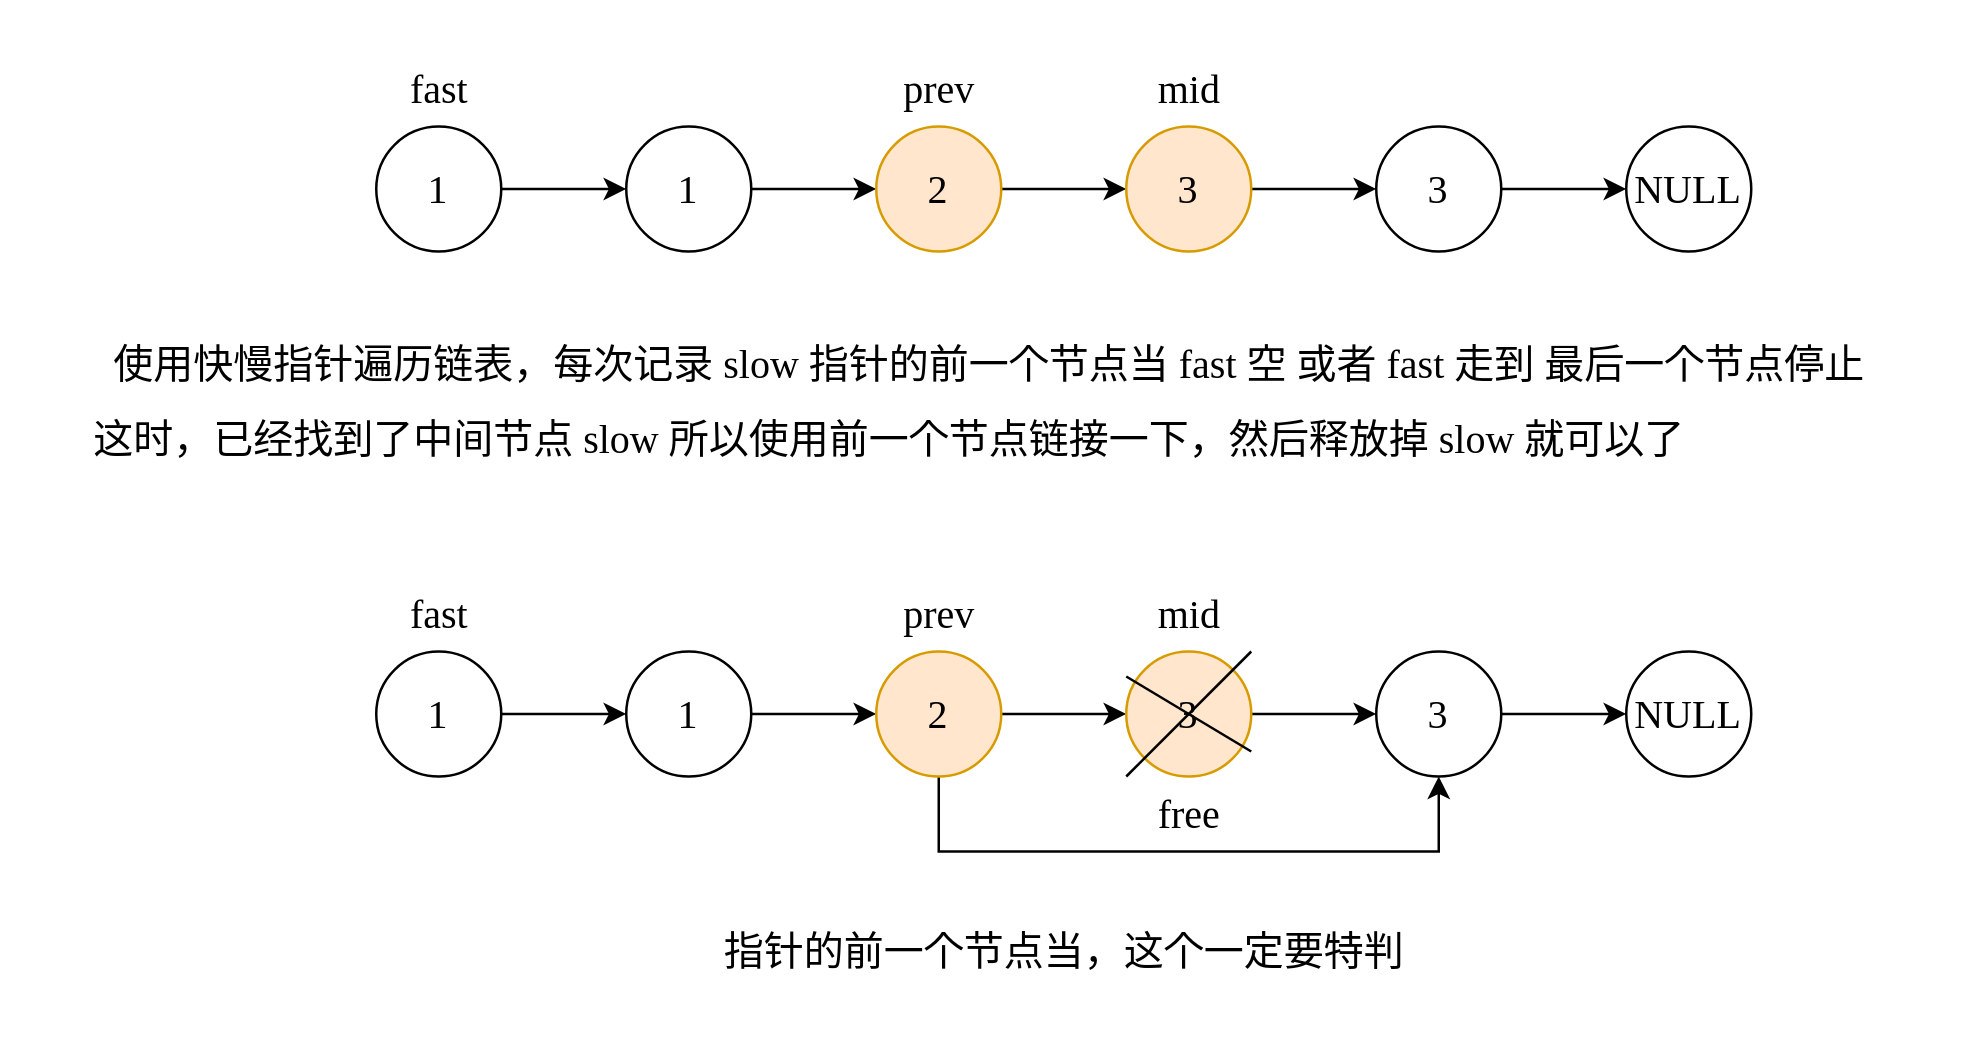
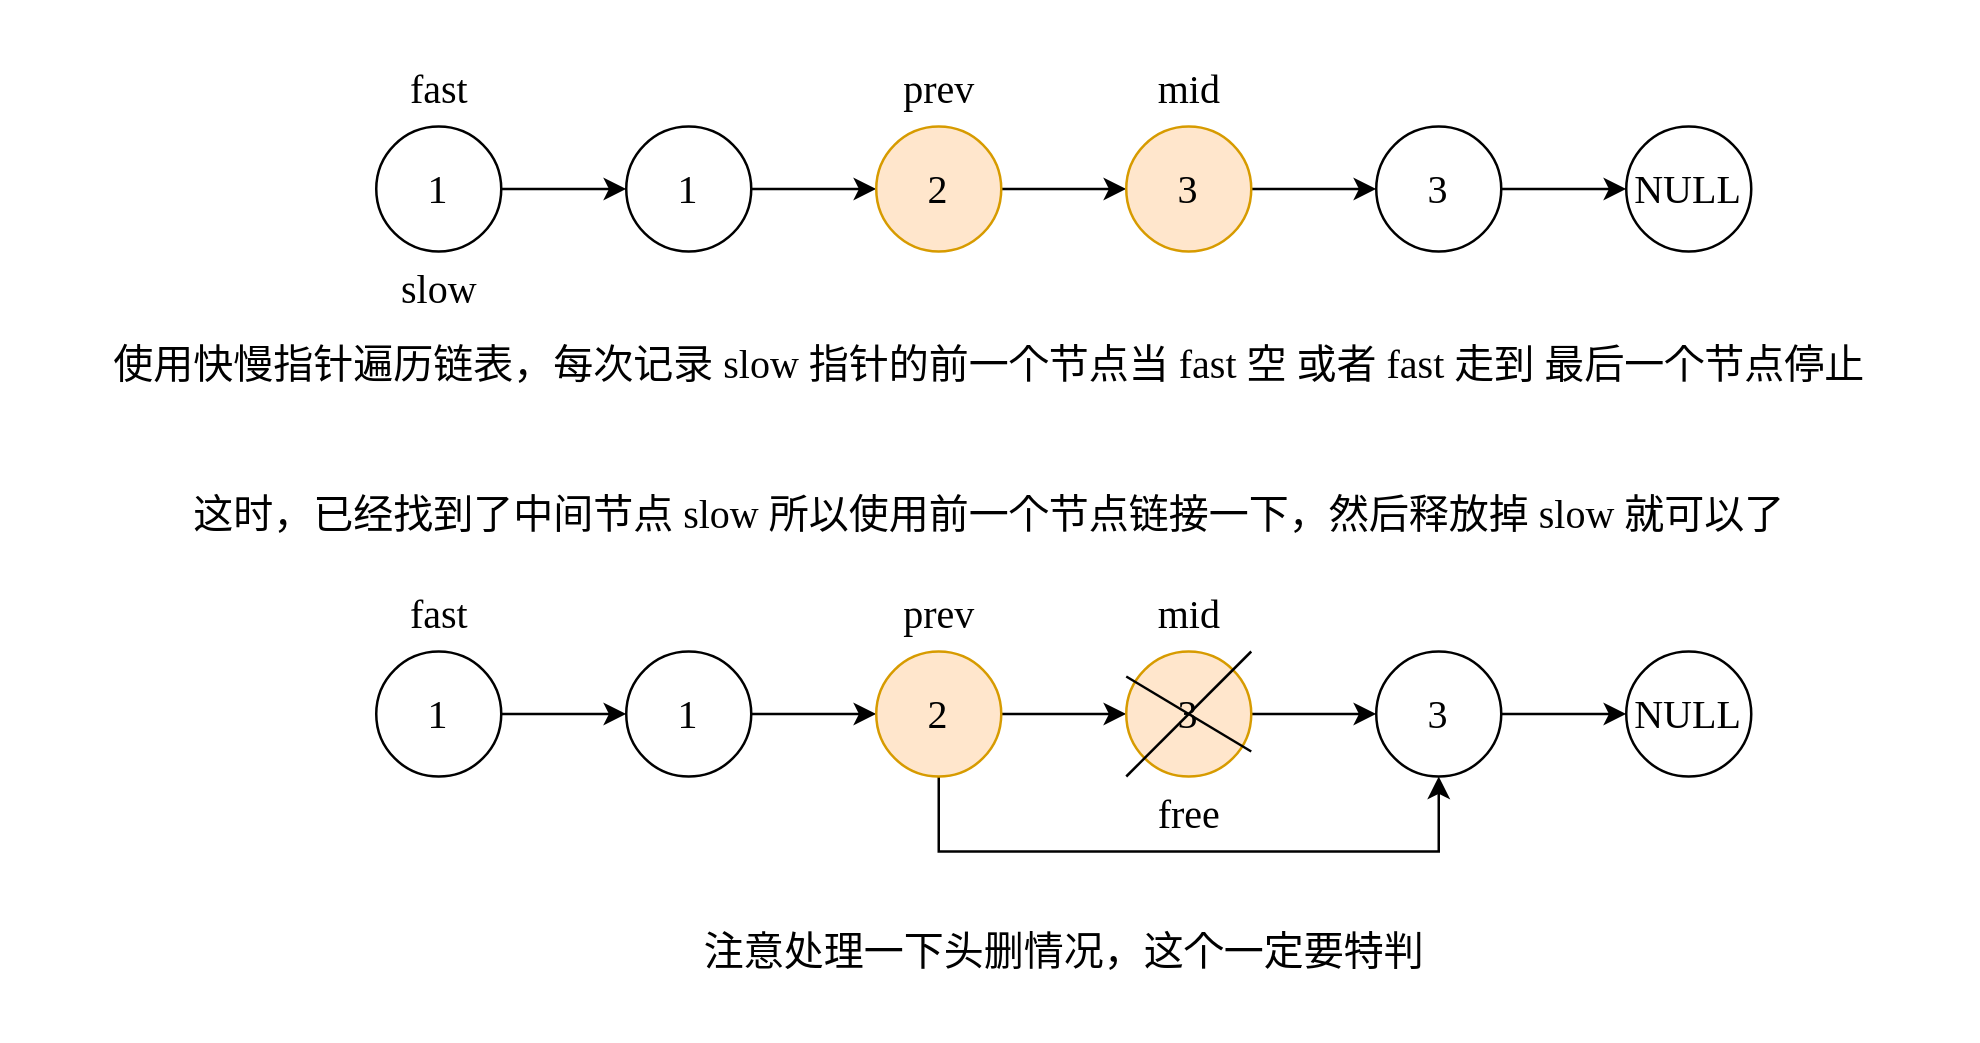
node "slow": added
node "这时，已经找到了中间节点 slow 所以使用前一个节点链接一下，然后释放掉 slow 就可以了": moved (889, 439) -> (989, 514)
node "指针的前一个节点当，这个一定要特判": label "指针的前一个节点当，这个一定要特判" -> "注意处理一下头删情况，这个一定要特判"
